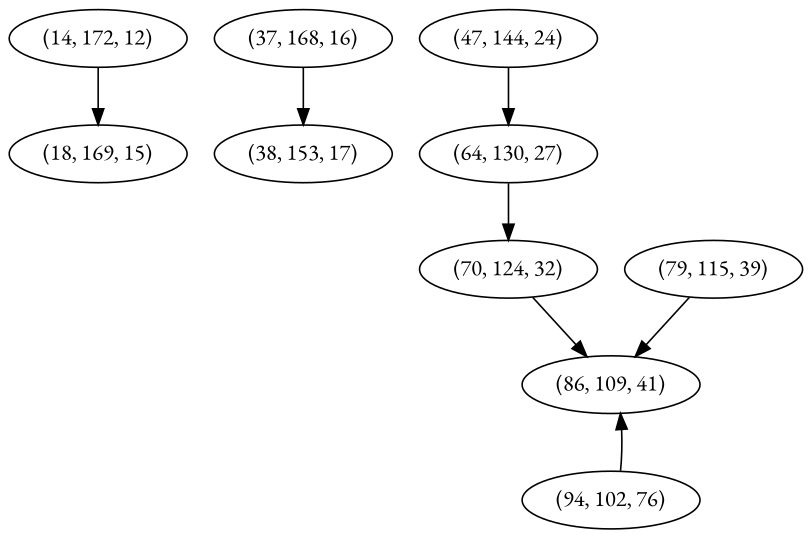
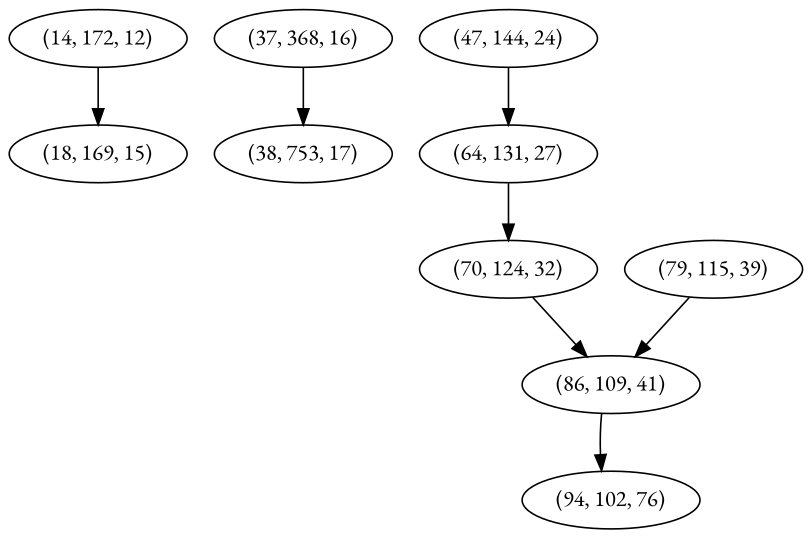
node "(37, 168, 16)": label "(37, 168, 16)" -> "(37, 368, 16)"
node "(38, 153, 17)": label "(38, 153, 17)" -> "(38, 753, 17)"
node "(64, 130, 27)": label "(64, 130, 27)" -> "(64, 131, 27)"
edge "(94, 102, 76)" -> "(86, 109, 41)": reversed
